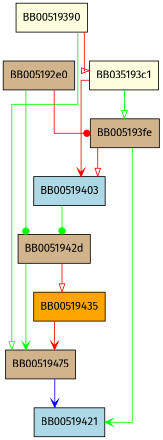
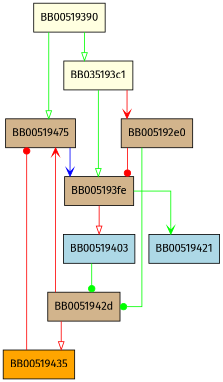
edge "BB00519390" -> "BB035193c1": color red -> green
edge "BB035193c1" -> "BB00519403": now "BB035193c1" -> "BB005192e0"
edge "BB0051942d" -> "BB00519475": color green -> red
edge "BB00519435" -> "BB00519475": arrowhead vee -> dot
edge "BB00519475" -> "BB00519421": now "BB00519475" -> "BB005193fe"
